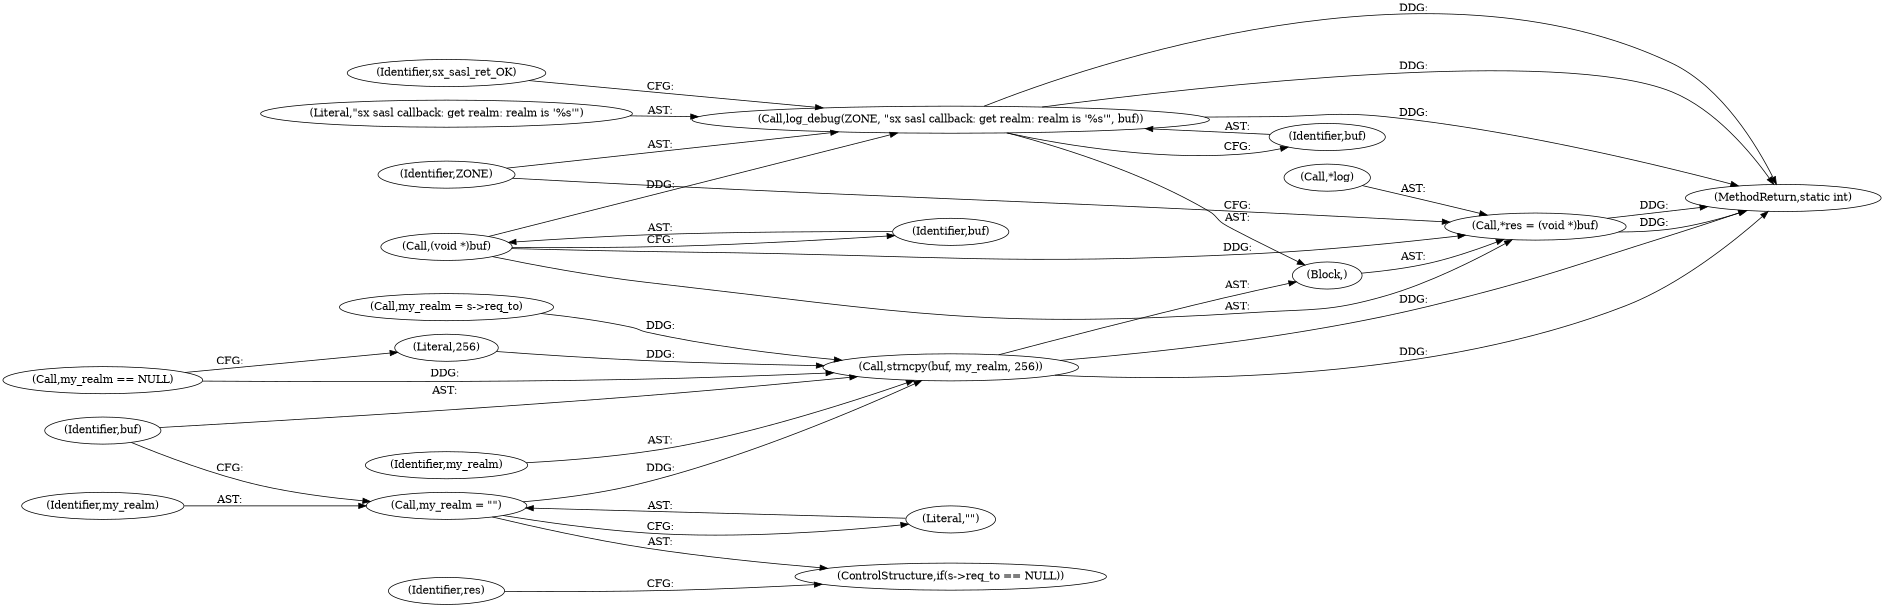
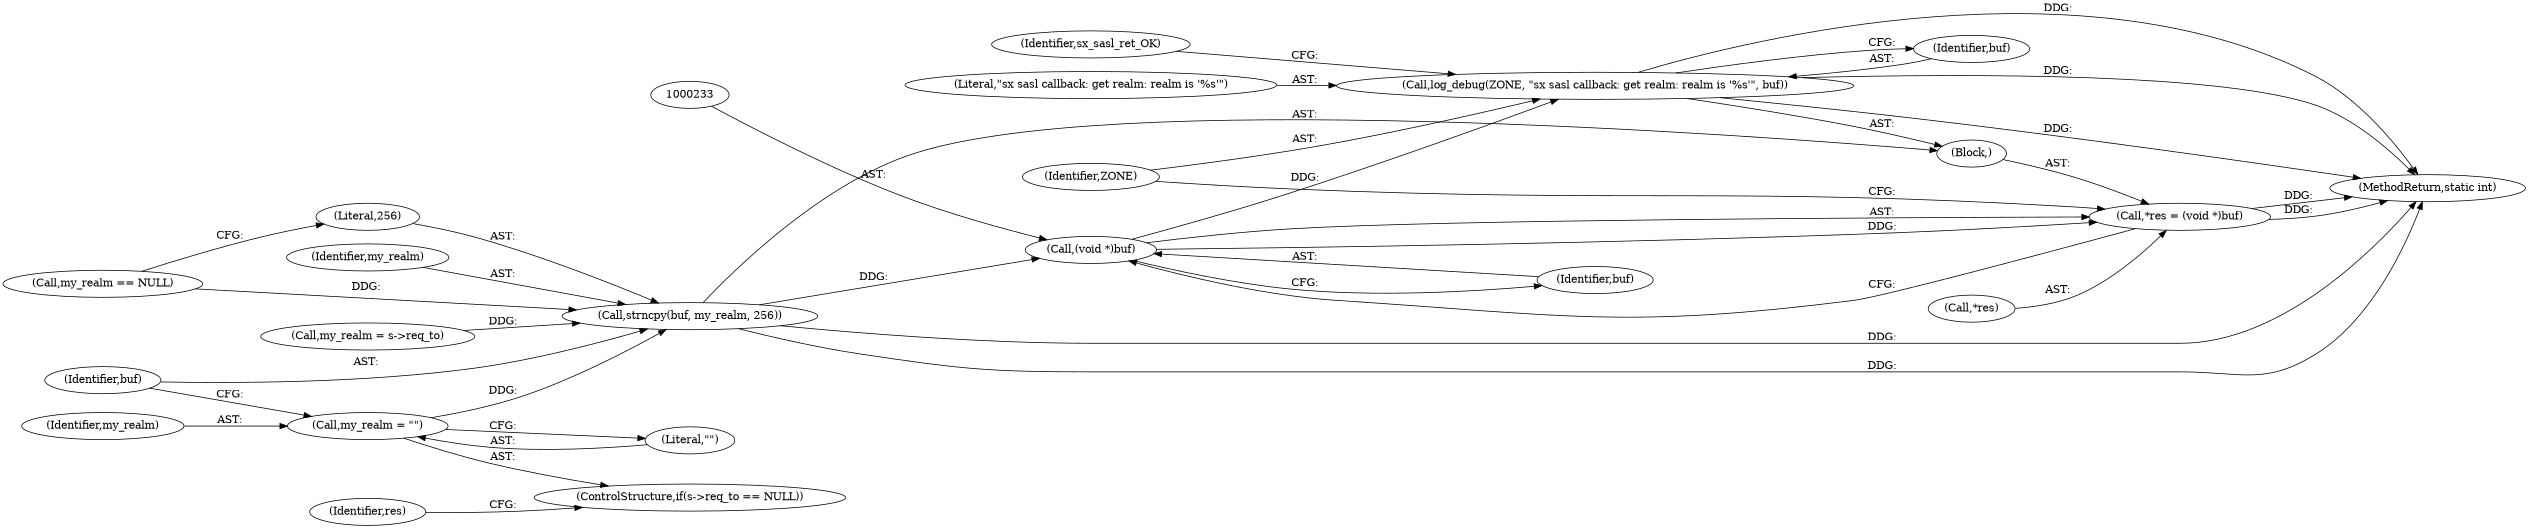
node "1000233": added
node "(Call,*log)": label "(Call,*log)" -> "(Call,*res)"
edge "(Call,strncpy(buf, my_realm, 256))" -> "(Call,(void *)buf)": added, label "DDG:"
edge "(Call,*res = (void *)buf)" -> "(Call,(void *)buf)": added, label "CFG:"
edge "(Literal,256)" -> "(Call,strncpy(buf, my_realm, 256))": label "DDG: " -> "AST: "
